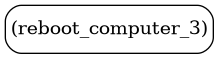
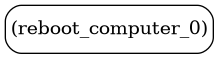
node "(reboot_computer_3)": label "(reboot_computer_3)" -> "(reboot_computer_0)"
